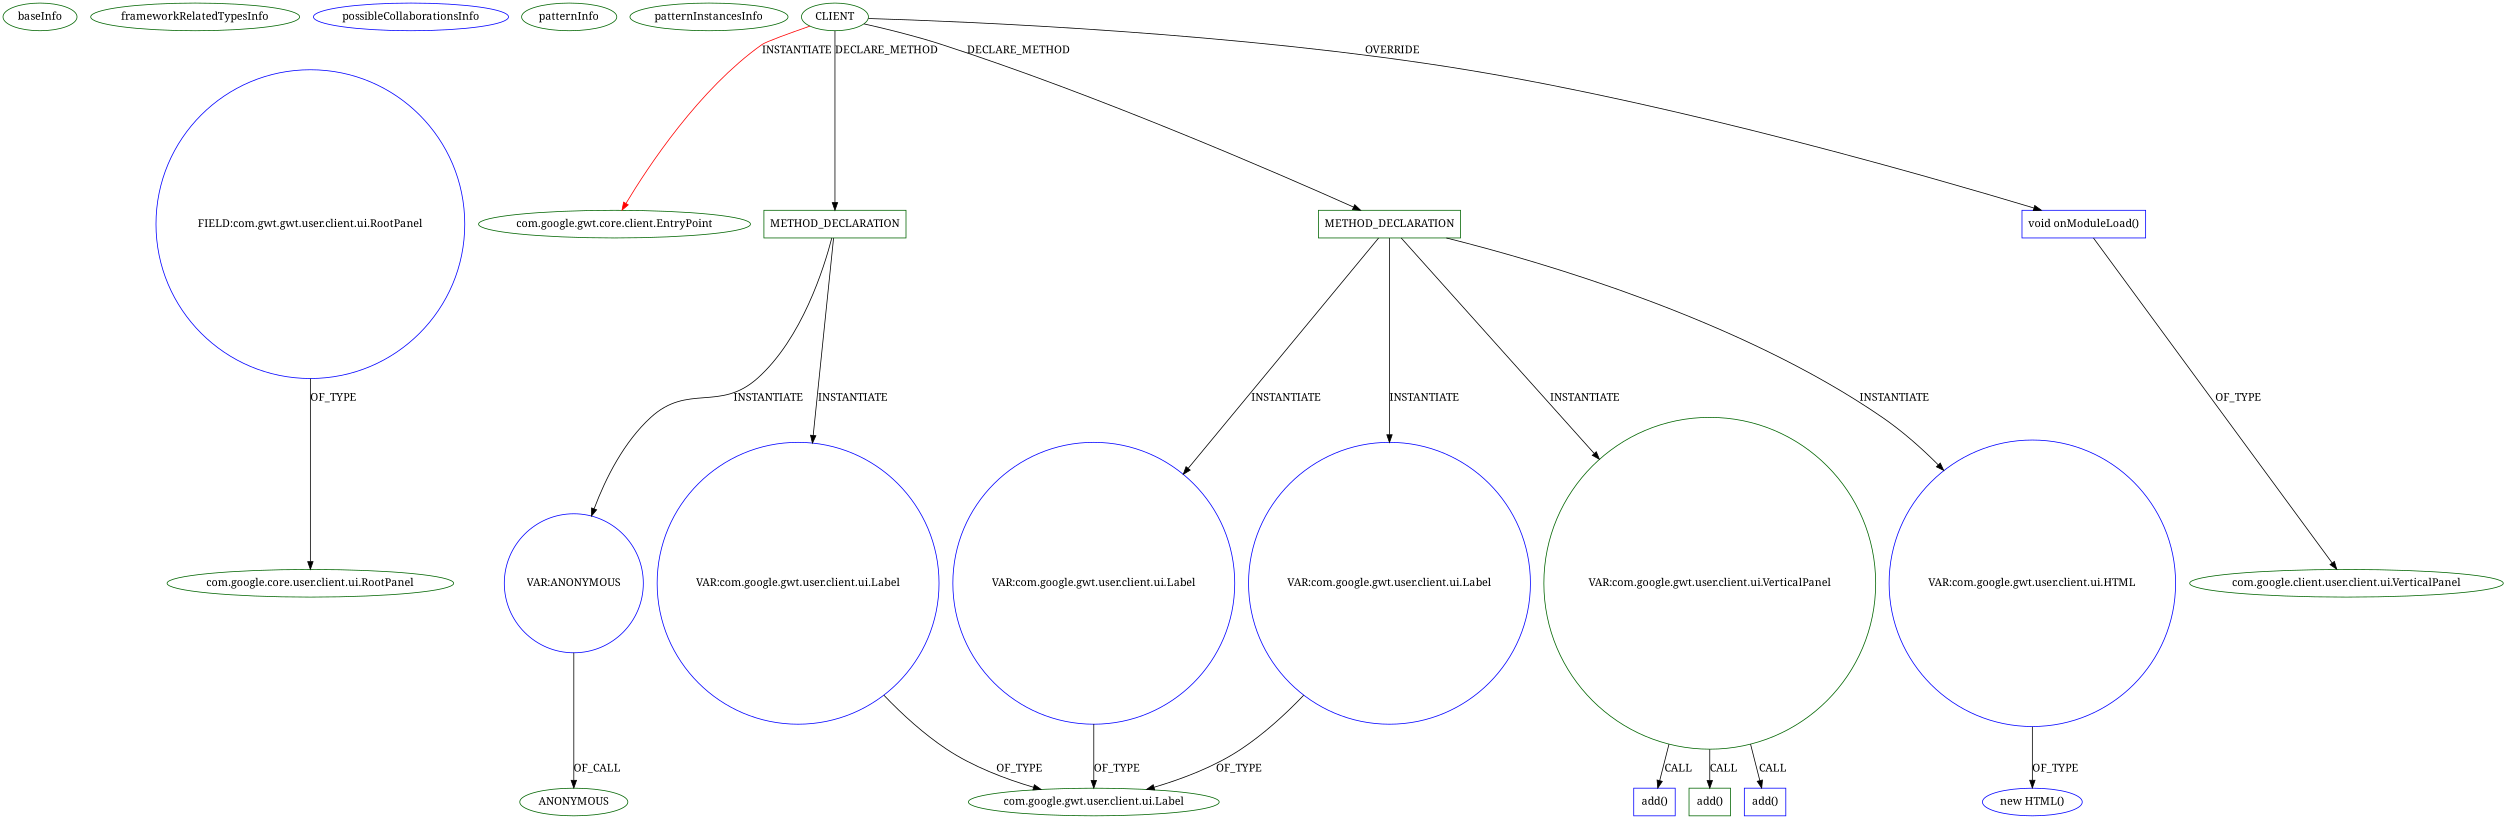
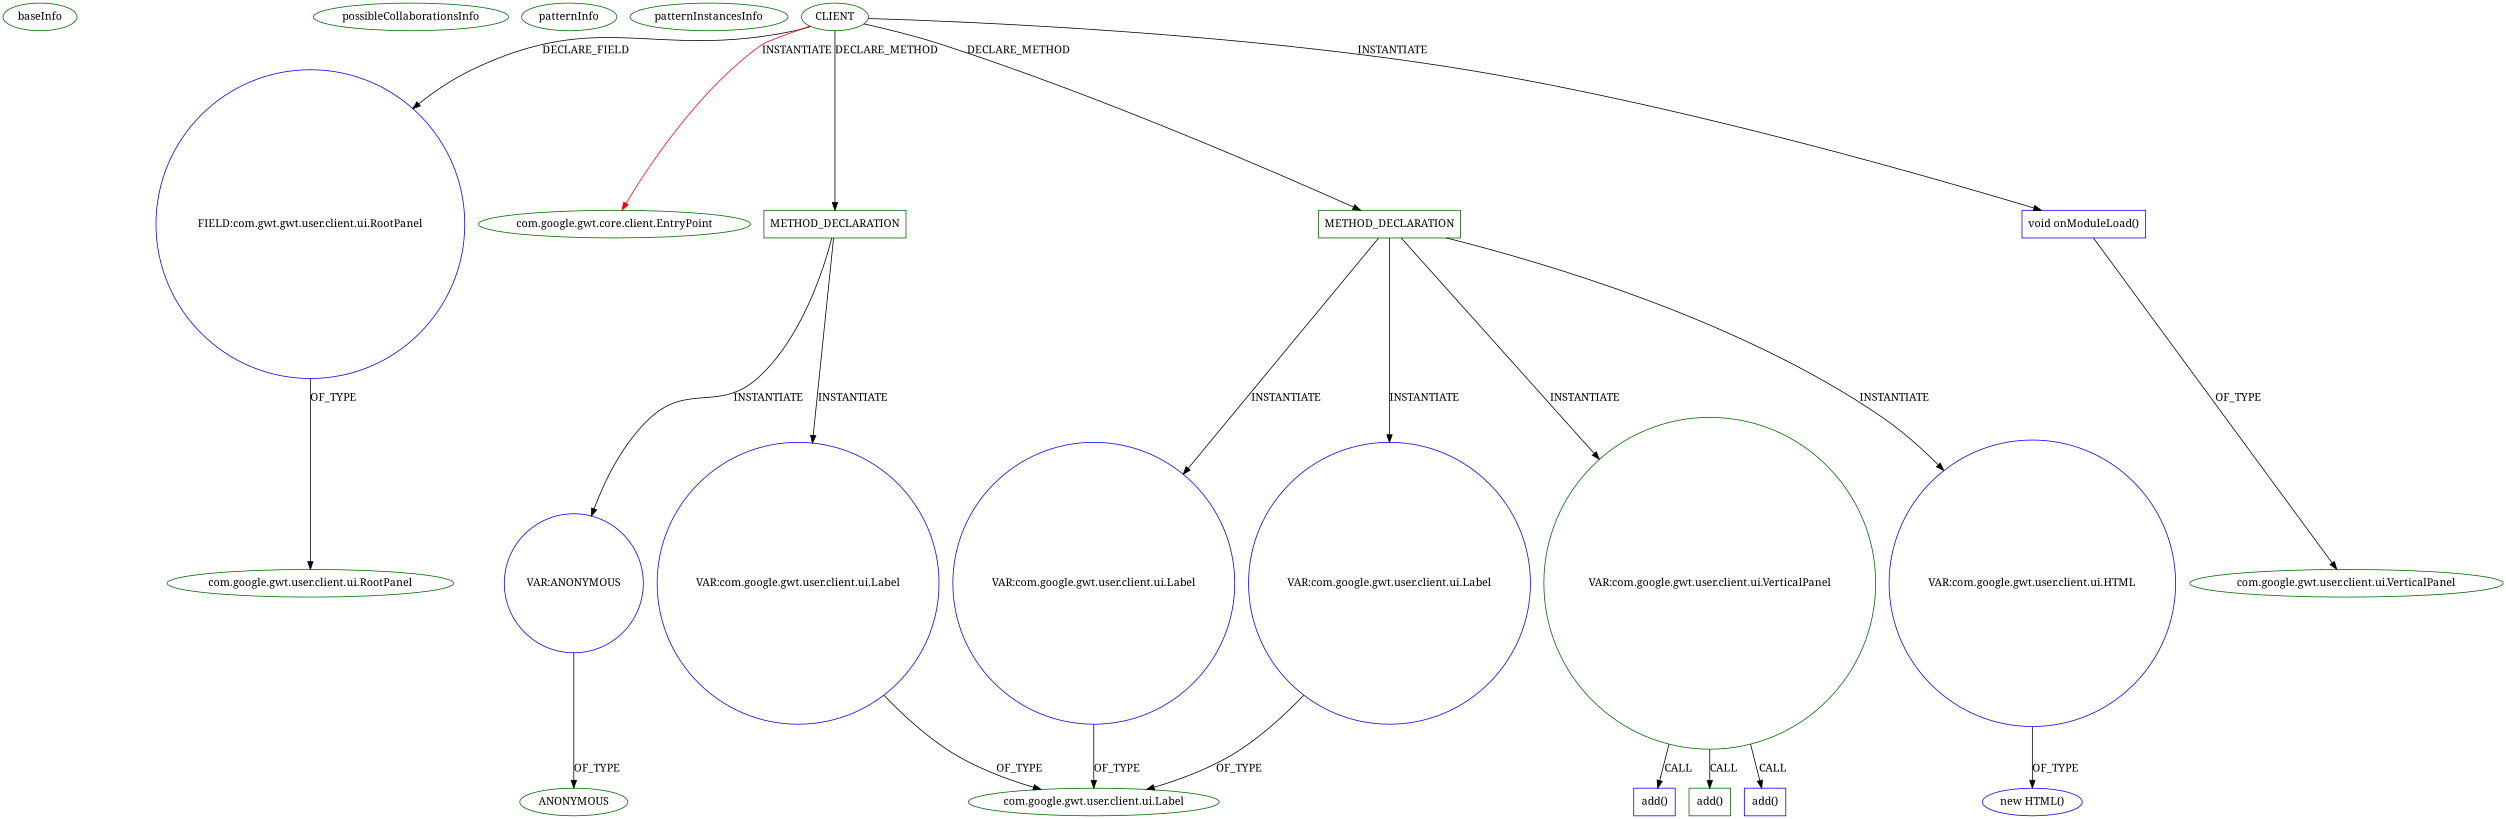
node "frameworkRelatedTypesInfo": removed
node "possibleCollaborationsInfo": color blue -> darkgreen
edge "CLIENT" -> "FIELD:com.gwt.gwt.user.client.ui.RootPanel": added, label "DECLARE_FIELD"
edge "CLIENT" -> "void onModuleLoad()": label "OVERRIDE" -> "INSTANTIATE"
node "com.google.core.user.client.ui.RootPanel": label "com.google.core.user.client.ui.RootPanel" -> "com.google.gwt.user.client.ui.RootPanel"
node "com.google.client.user.client.ui.VerticalPanel": label "com.google.client.user.client.ui.VerticalPanel" -> "com.google.gwt.user.client.ui.VerticalPanel"
edge "VAR:ANONYMOUS" -> "ANONYMOUS": label "OF_CALL" -> "OF_TYPE"
